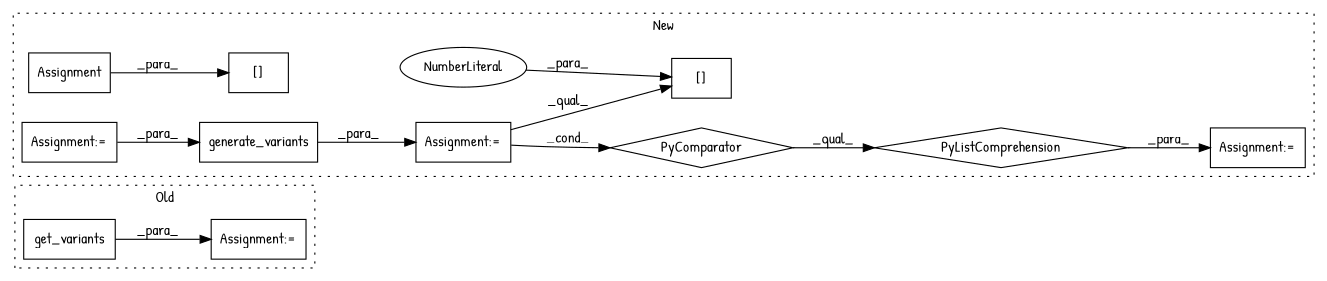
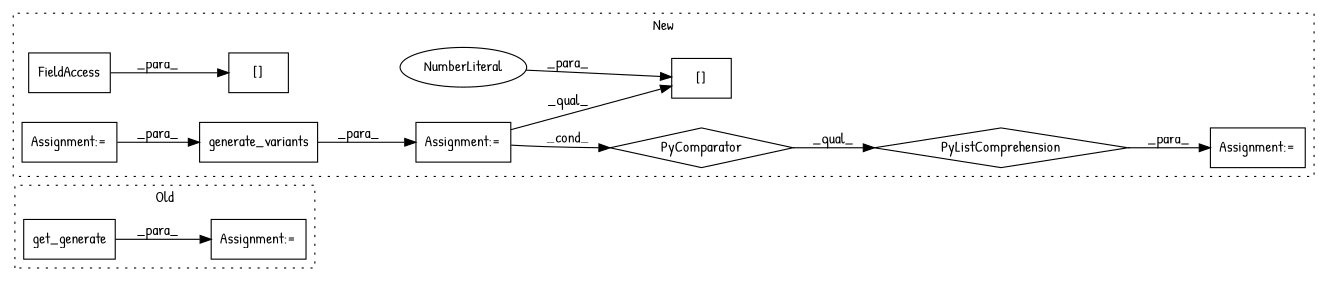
node "Assignment": label "Assignment" -> "FieldAccess"
node "get_variants": label "get_variants" -> "get_generate"
